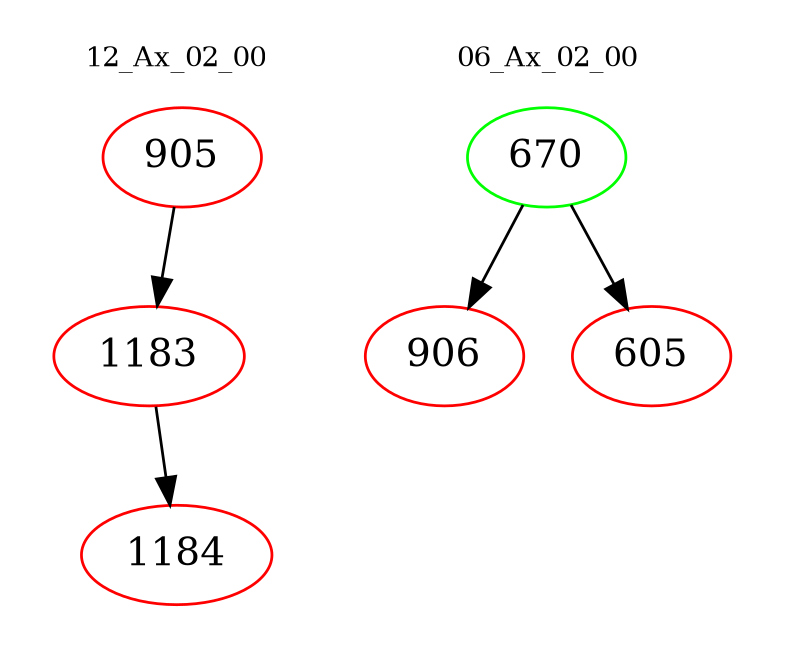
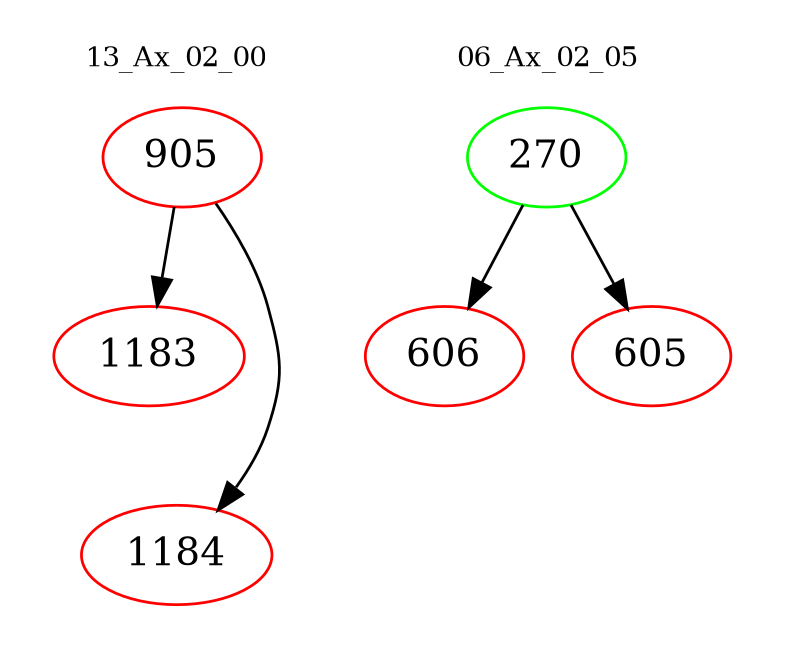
cluster "12_Ax_02_00": label "12_Ax_02_00" -> "13_Ax_02_00"
cluster "06_Ax_02_00": label "06_Ax_02_00" -> "06_Ax_02_05"
node "670": label "670" -> "270"
node "906": label "906" -> "606"
edge "1183" -> "1184": now "905" -> "1184"
